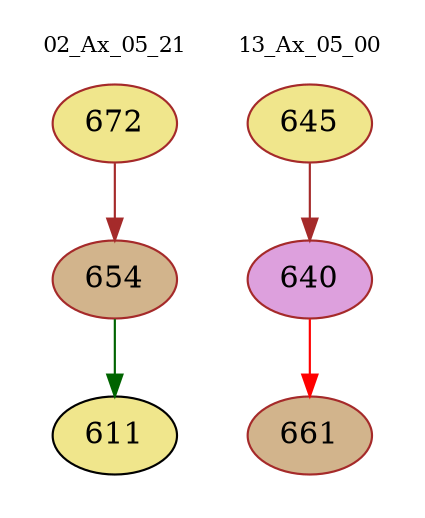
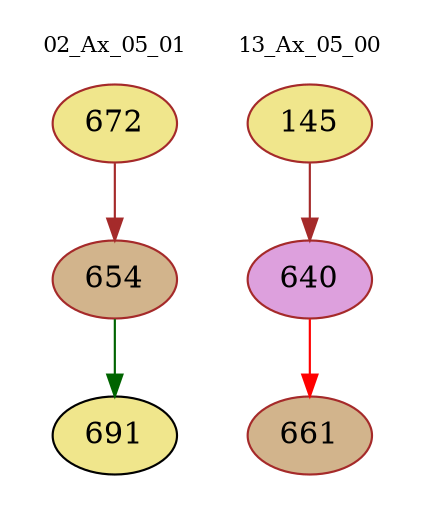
cluster "02_Ax_05_21": label "02_Ax_05_21" -> "02_Ax_05_01"
node "645": label "645" -> "145"
node "611": label "611" -> "691"
